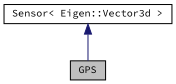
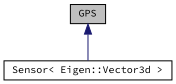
edge "GPS" -> "Sensor< Eigen::Vector3d >": reversed
